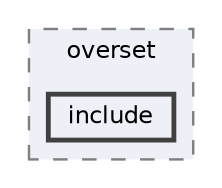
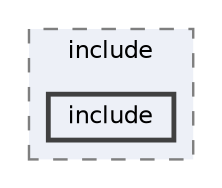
cluster "overset": label "overset" -> "include"
